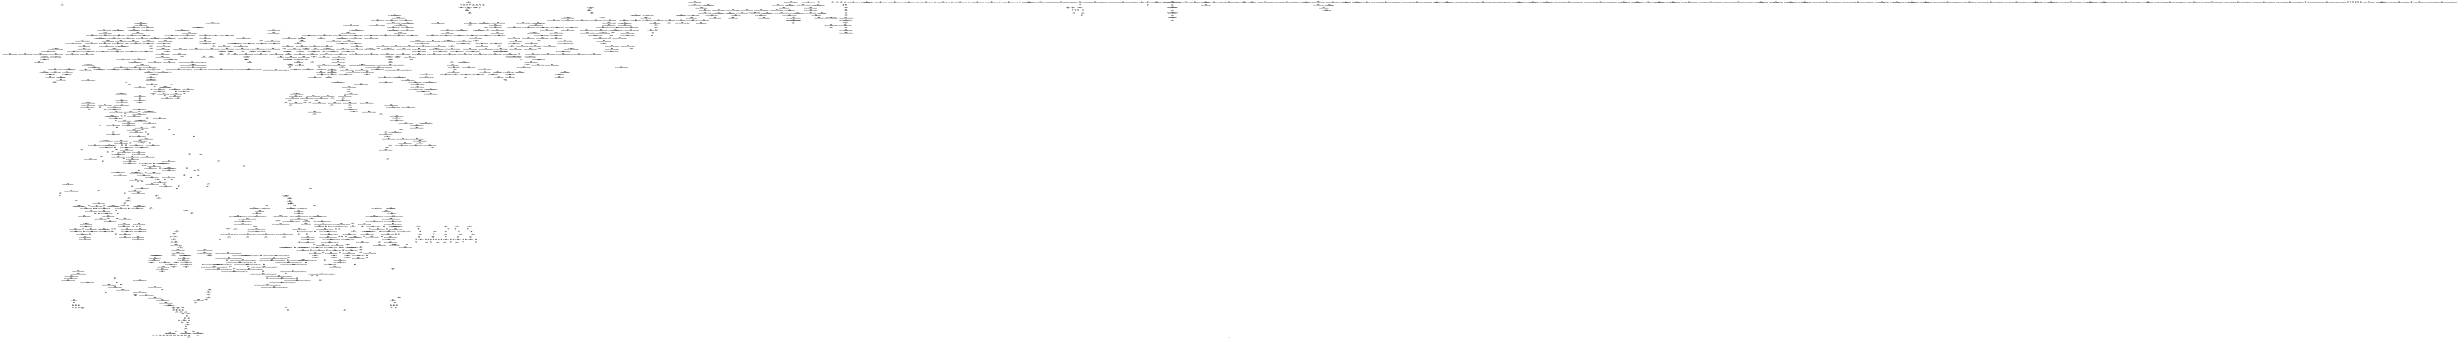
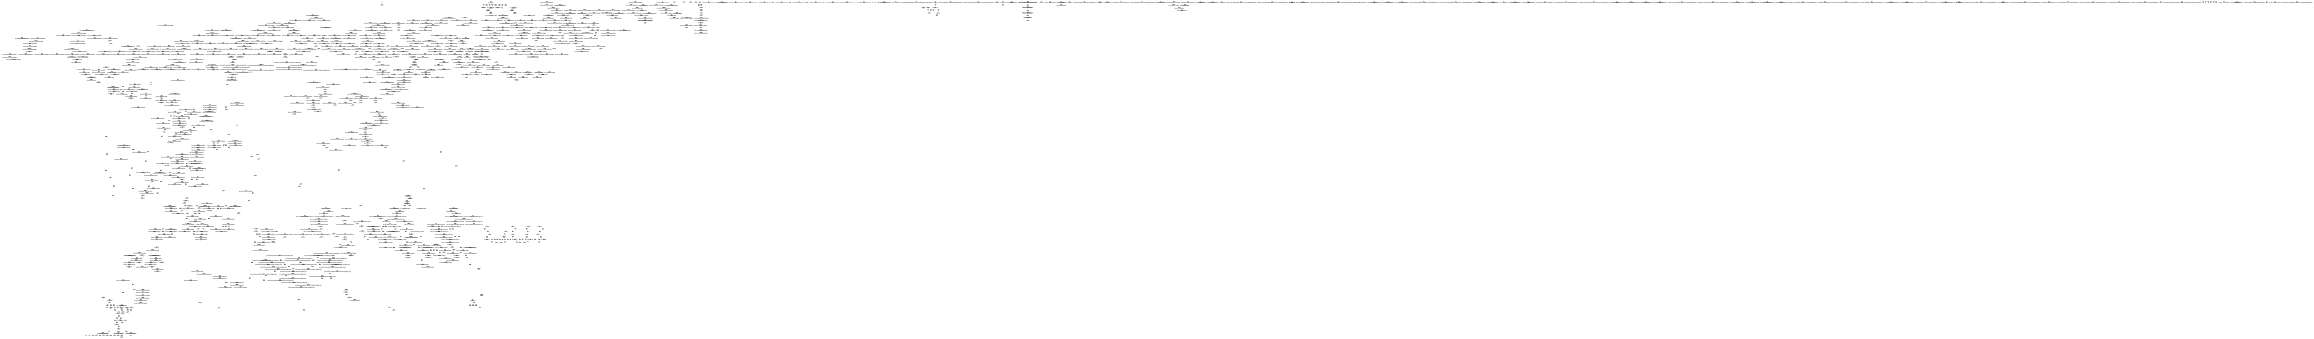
node "NodeID: 1023": added
